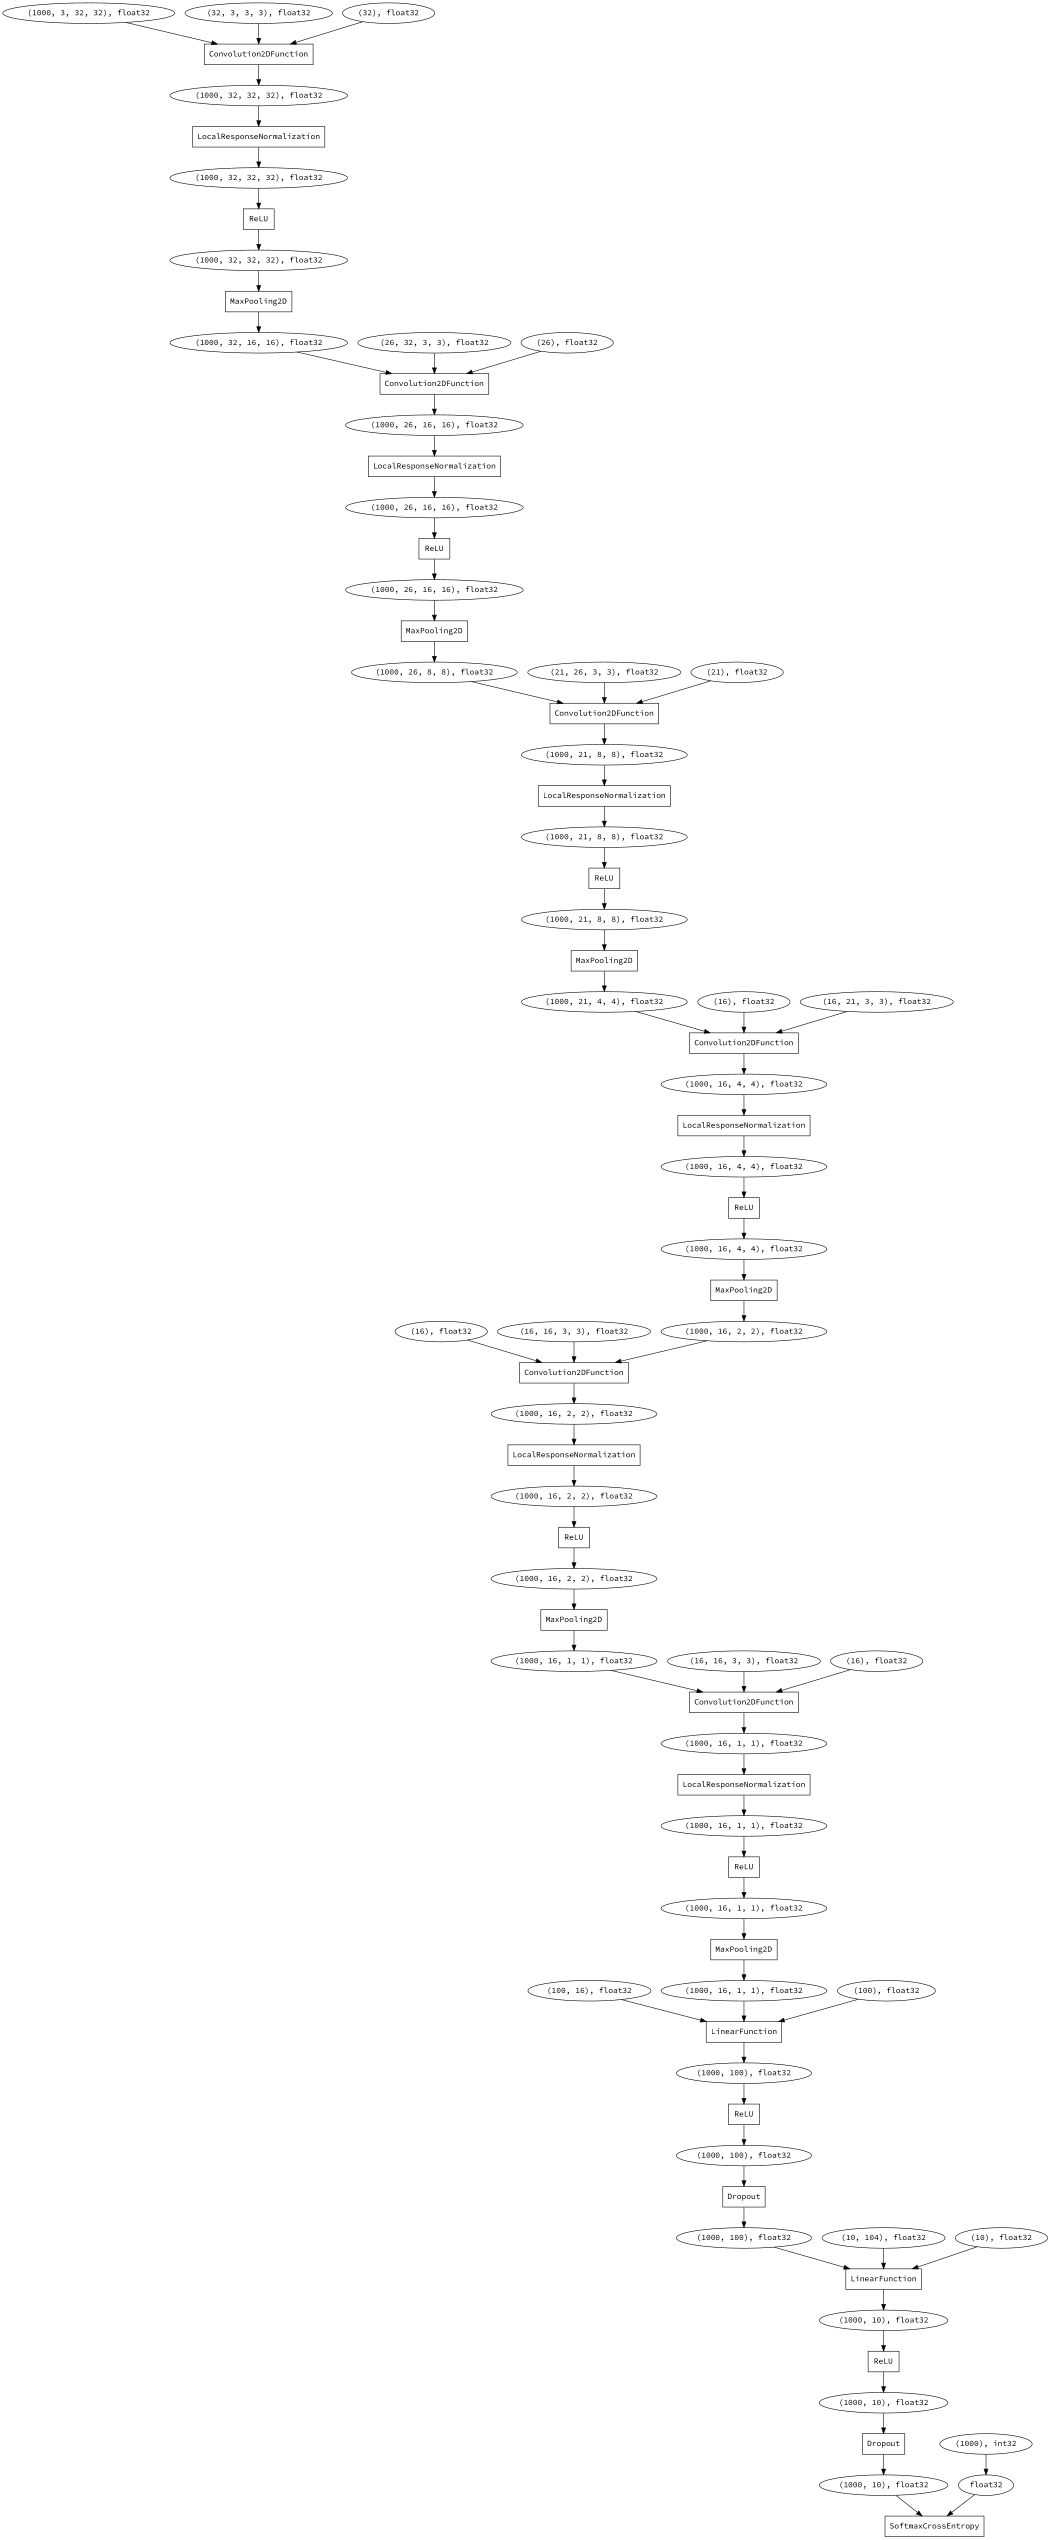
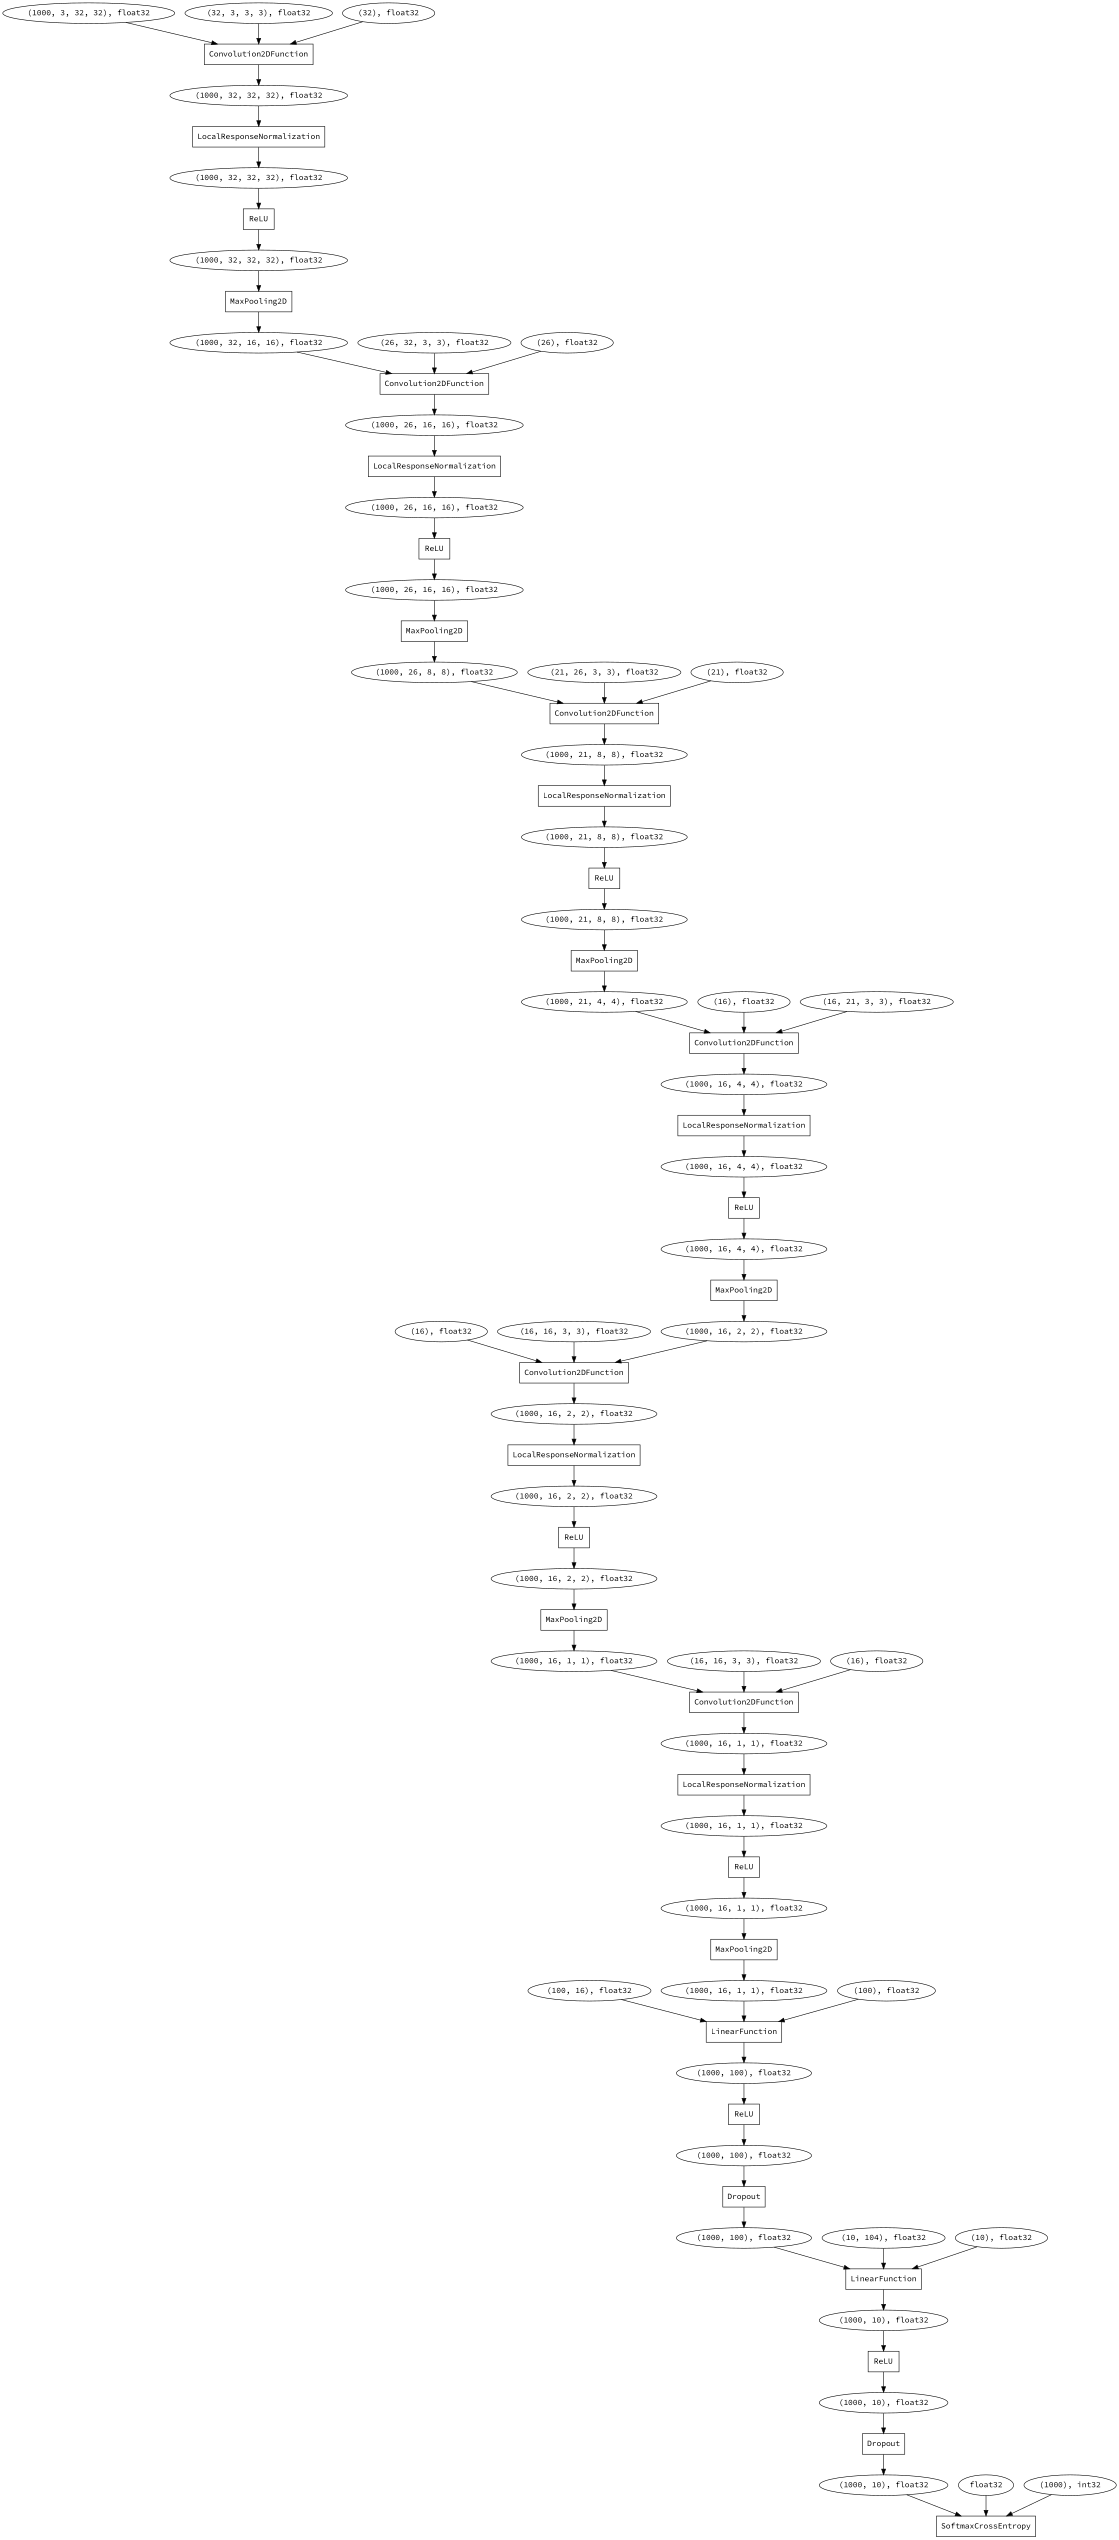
edge "(1000), int32" -> "float32": now "(1000), int32" -> "SoftmaxCrossEntropy"
